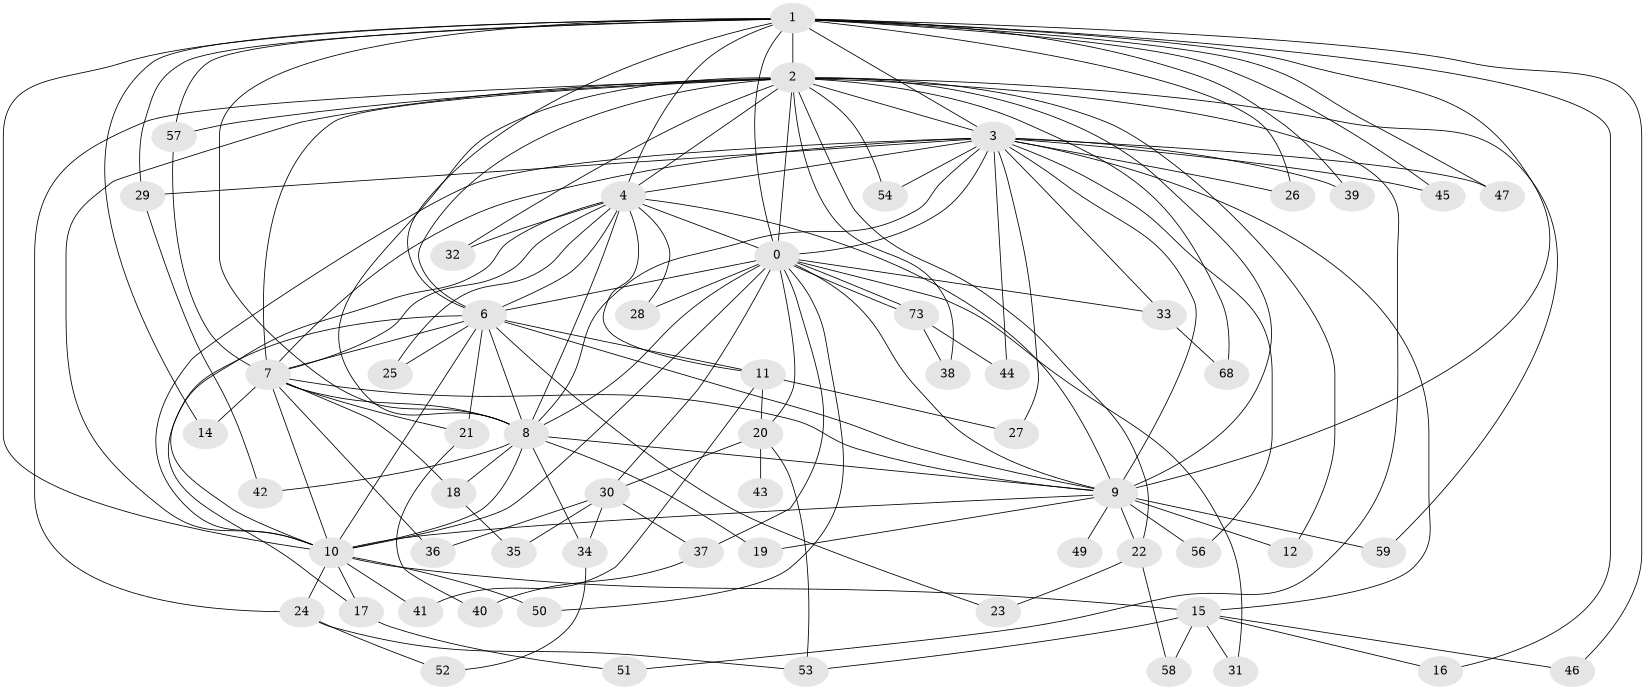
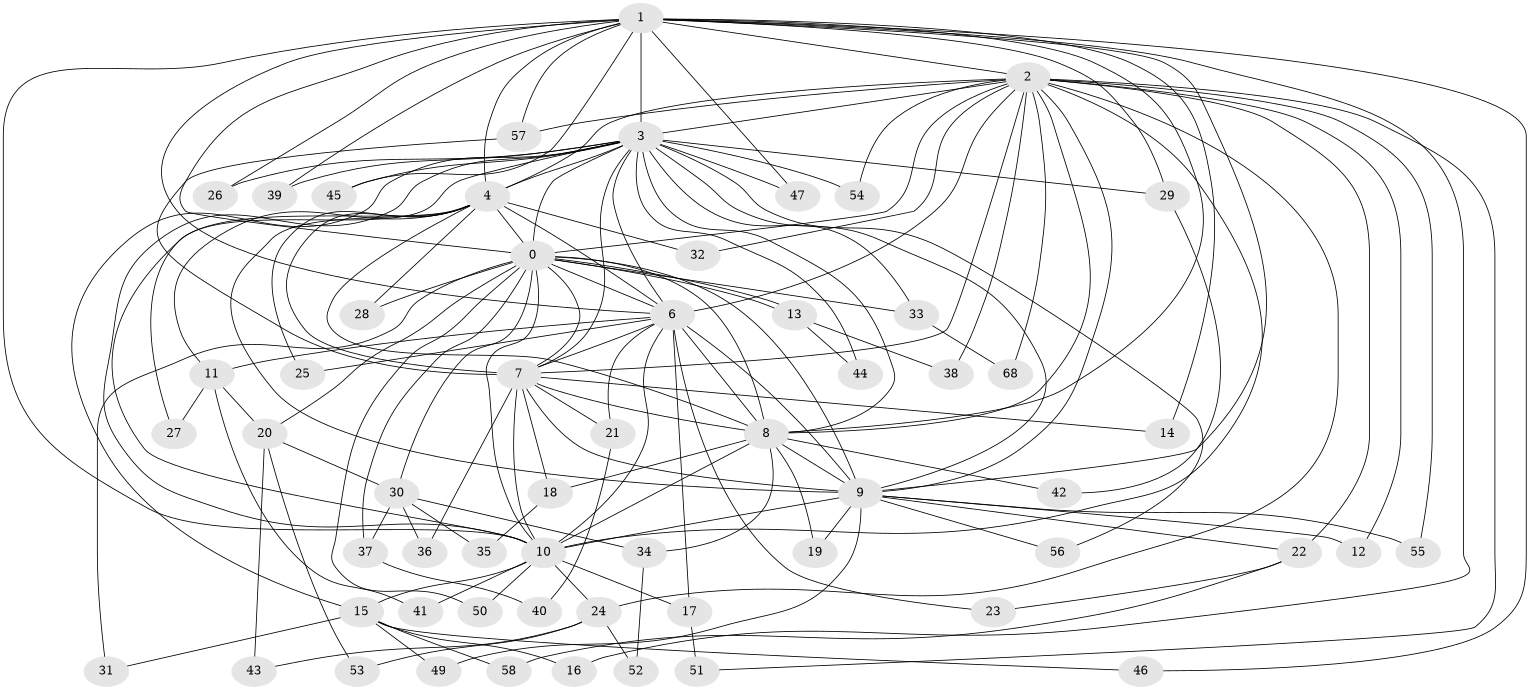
edge "3" -- "6": added
node "73": label "73" -> "13"
edge "0" -- "7": added
node "59": label "59" -> "55"
edge "15" -- "53": now "15" -- "49"
edge "24" -- "43": added
